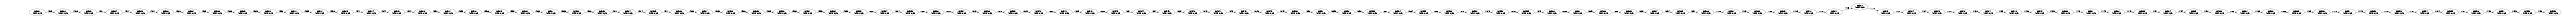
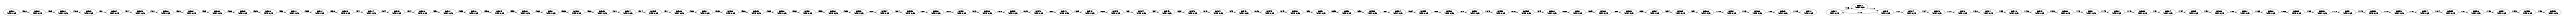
node "T2500 load: 0.25": added
edge "T2570 load: 0.25" -> "T2571 load: 0.25": now "T2573 load: 0.25" -> "T2571 load: 0.25"
